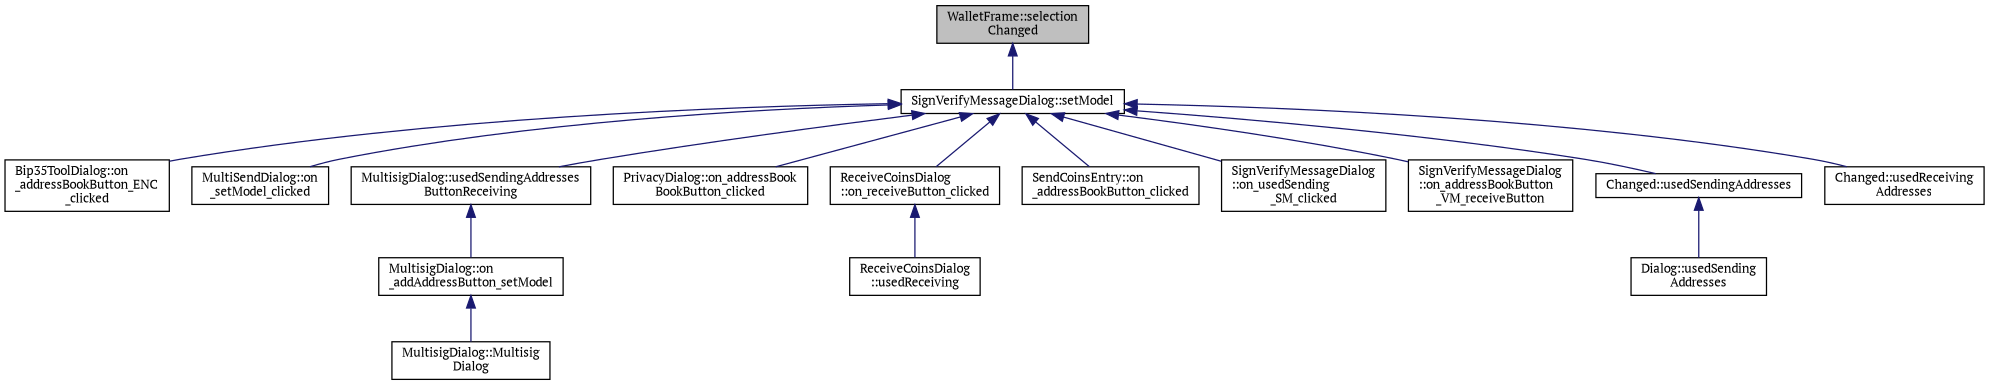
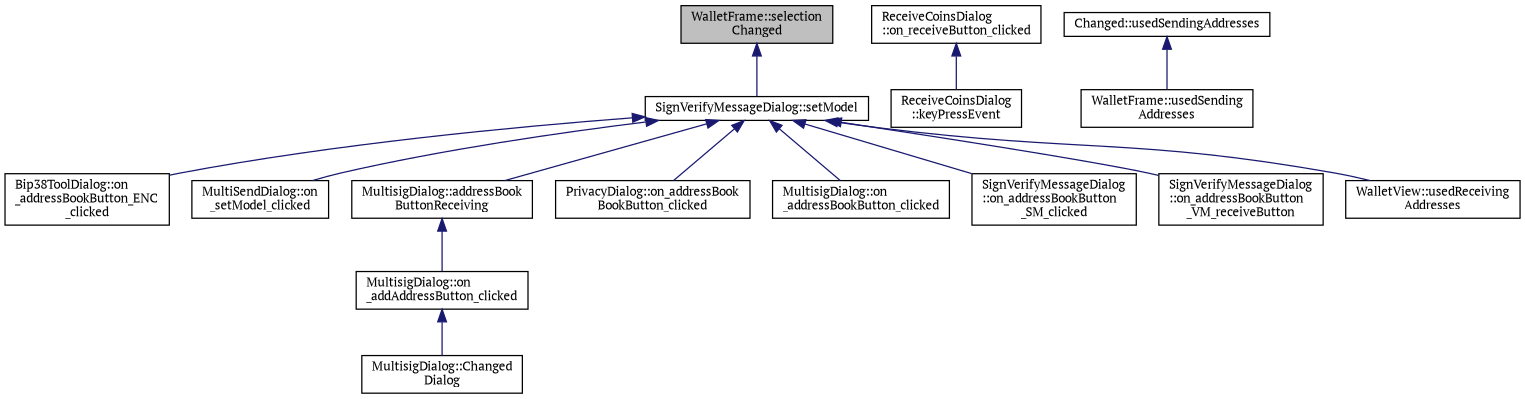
edge "Changed::usedSendingAddresses" -> "SignVerifyMessageDialog::setModel": removed
edge "ReceiveCoinsDialog ::on_receiveButton_clicked" -> "SignVerifyMessageDialog::setModel": removed
node "Bip35ToolDialog::on _addressBookButton_ENC _clicked": label "Bip35ToolDialog::on _addressBookButton_ENC _clicked" -> "Bip38ToolDialog::on _addressBookButton_ENC _clicked"
node "MultisigDialog::usedSendingAddresses ButtonReceiving": label "MultisigDialog::usedSendingAddresses ButtonReceiving" -> "MultisigDialog::addressBook ButtonReceiving"
node "SendCoinsEntry::on _addressBookButton_clicked": label "SendCoinsEntry::on _addressBookButton_clicked" -> "MultisigDialog::on _addressBookButton_clicked"
node "SignVerifyMessageDialog ::on_usedSending _SM_clicked": label "SignVerifyMessageDialog ::on_usedSending _SM_clicked" -> "SignVerifyMessageDialog ::on_addressBookButton _SM_clicked"
node "Changed::usedReceiving Addresses": label "Changed::usedReceiving Addresses" -> "WalletView::usedReceiving Addresses"
node "MultisigDialog::on _addAddressButton_setModel": label "MultisigDialog::on _addAddressButton_setModel" -> "MultisigDialog::on _addAddressButton_clicked"
node "ReceiveCoinsDialog ::usedReceiving": label "ReceiveCoinsDialog ::usedReceiving" -> "ReceiveCoinsDialog ::keyPressEvent"
node "Dialog::usedSending Addresses": label "Dialog::usedSending Addresses" -> "WalletFrame::usedSending Addresses"
node "MultisigDialog::Multisig Dialog": label "MultisigDialog::Multisig Dialog" -> "MultisigDialog::Changed Dialog"
